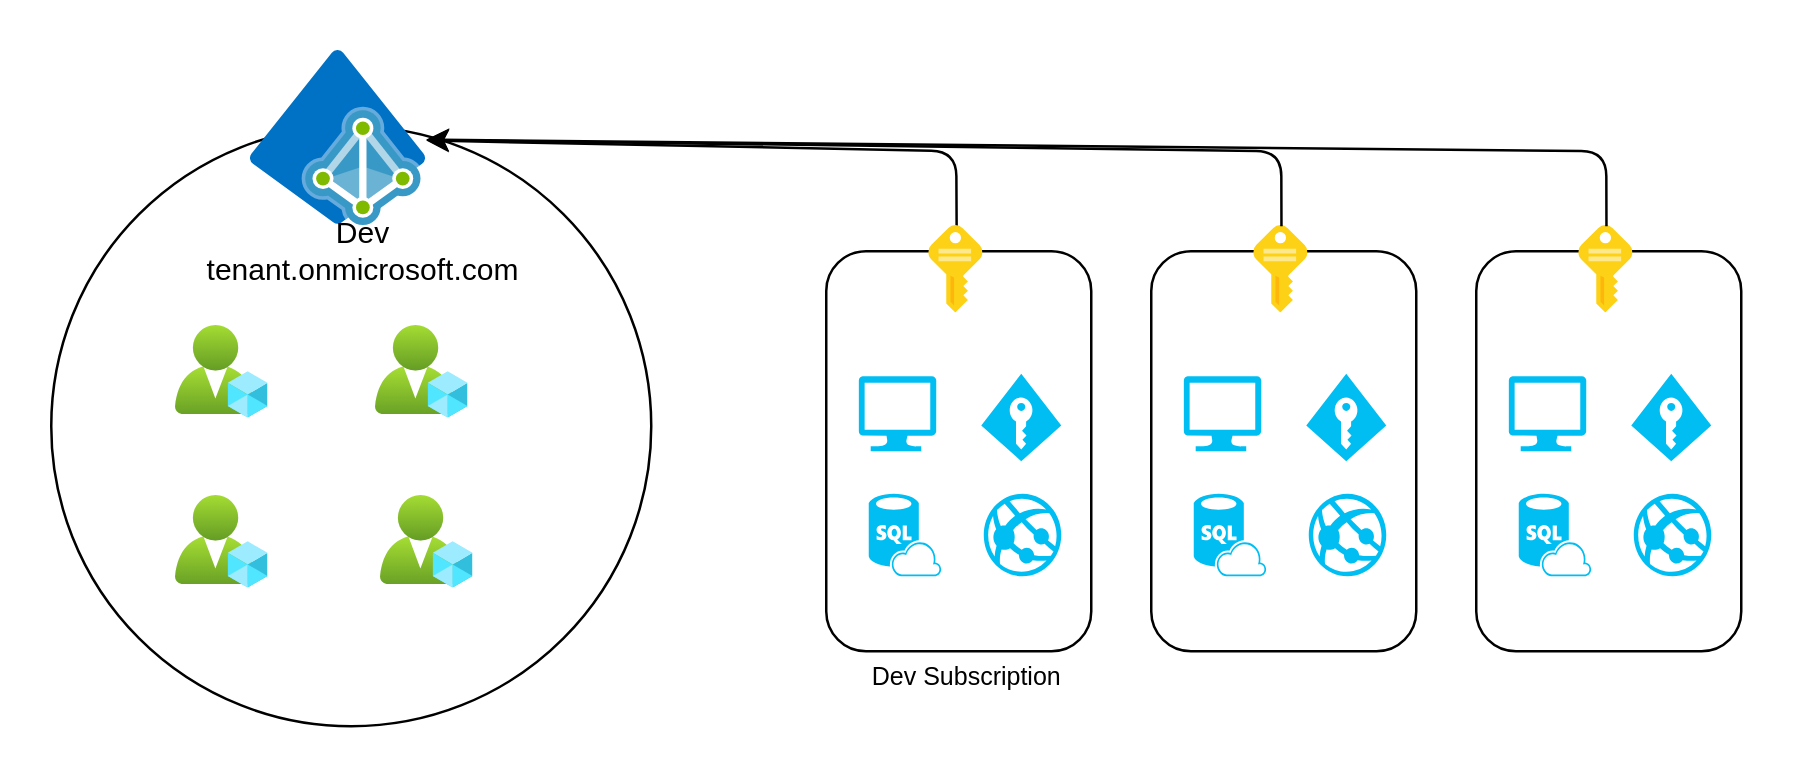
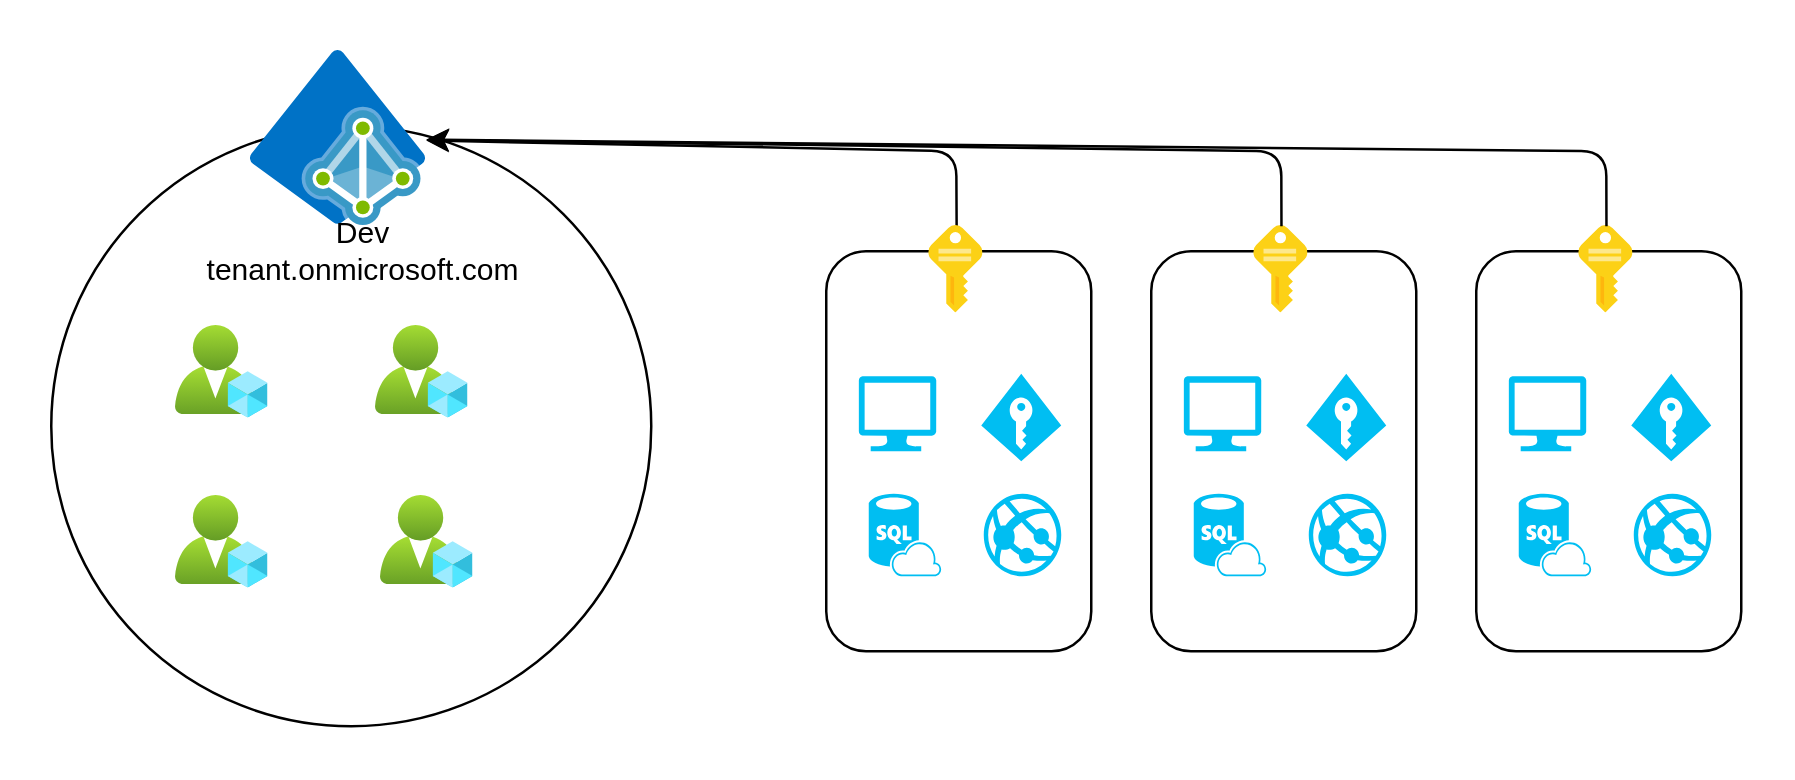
node "Dev Subscription": removed
